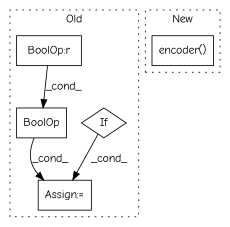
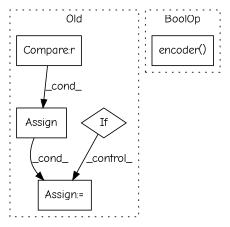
cluster "New": label "New" -> "BoolOp"
node "BoolOp:r": label "BoolOp:r" -> "Compare:r"
node "BoolOp": label "BoolOp" -> "Assign"
edge "If" -> "Assign:=": label "_cond_" -> "_control_"
